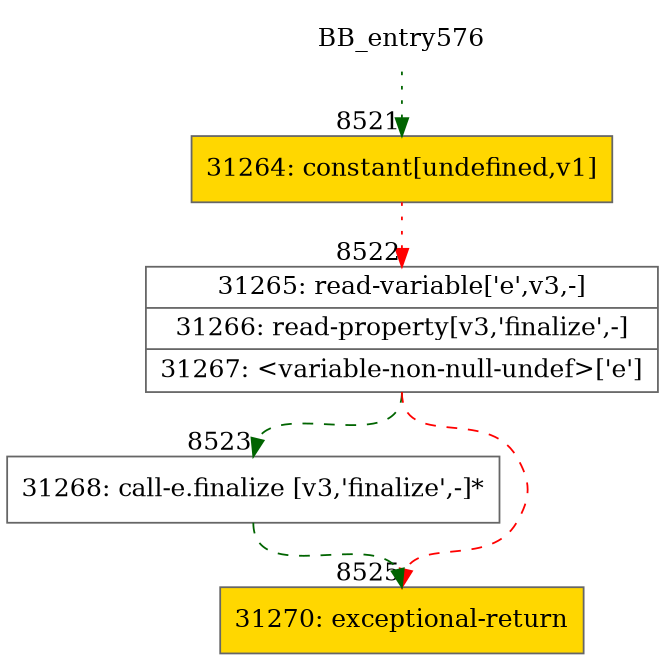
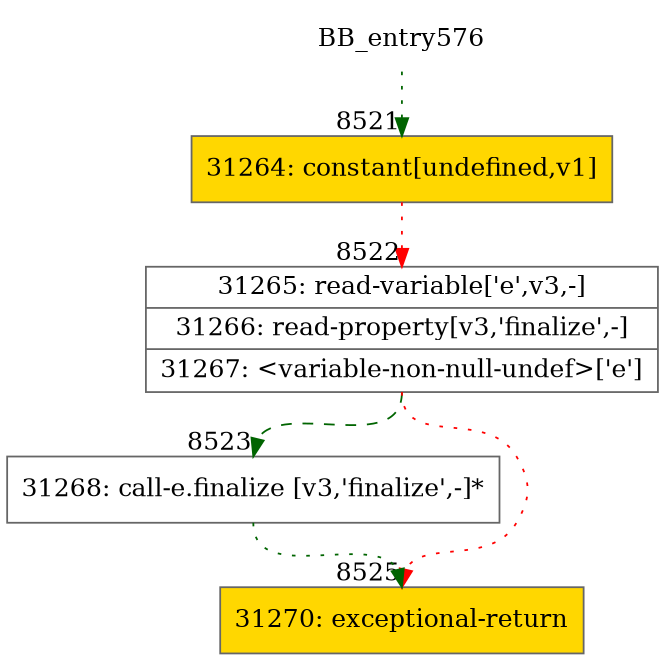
edge "31265: read-variable['e',v3,-]" -> "31270: exceptional-return": style dashed -> dotted
edge "31268: call-e.finalize [v3,'finalize',-]*" -> "31270: exceptional-return": style dashed -> dotted
